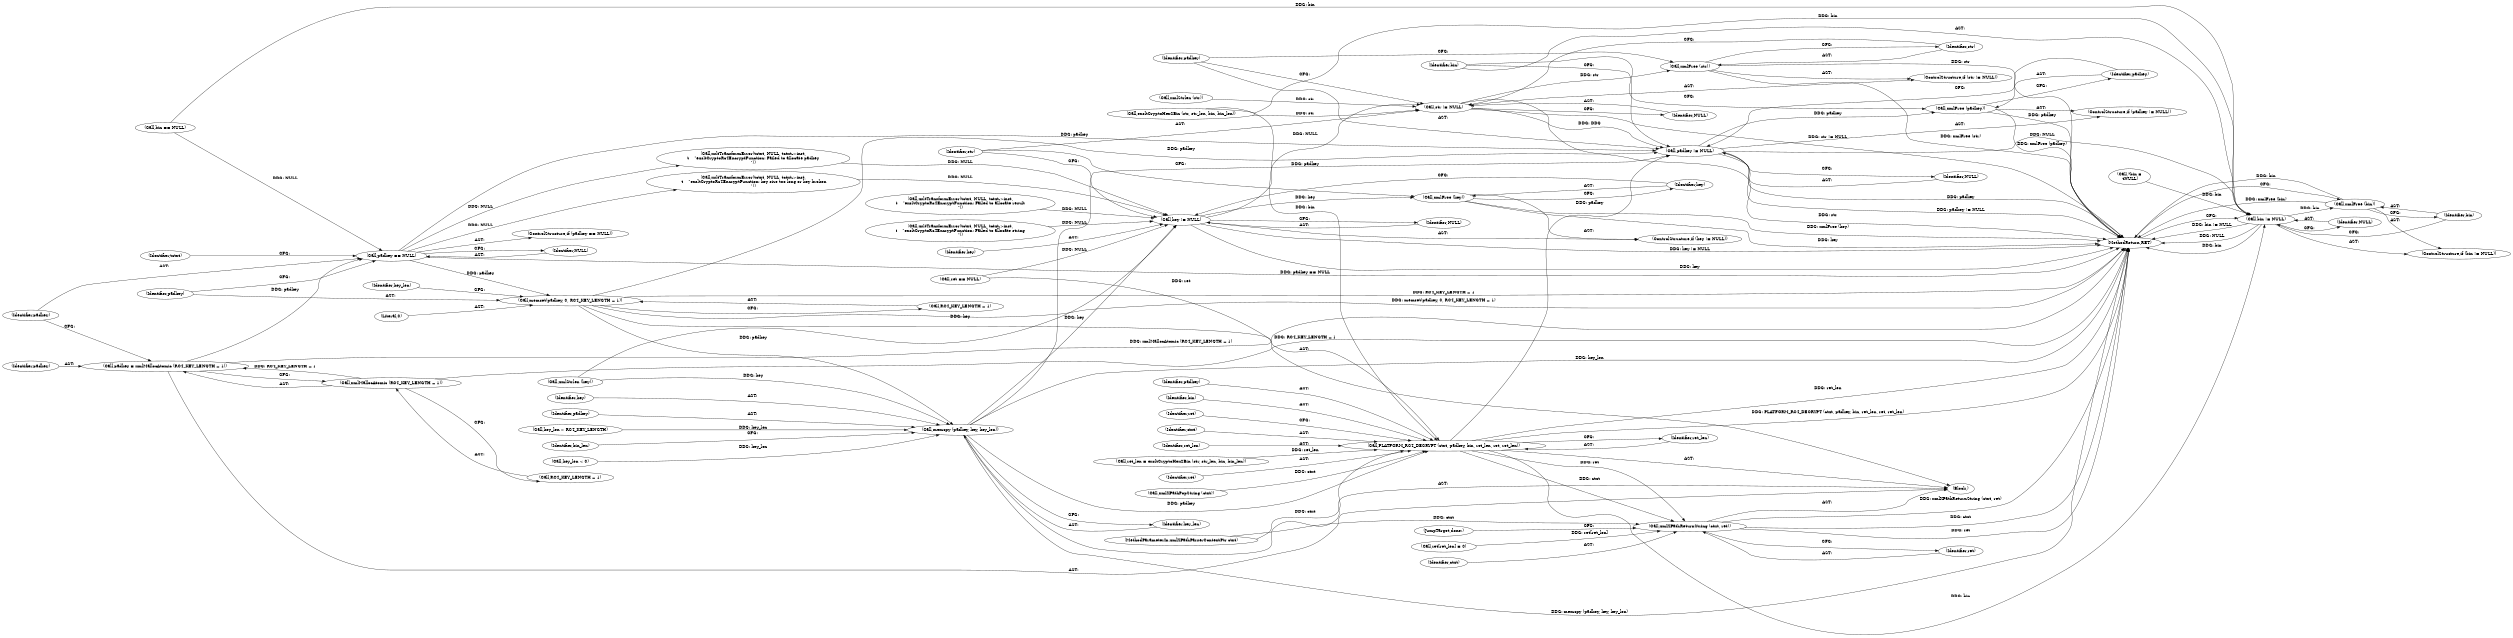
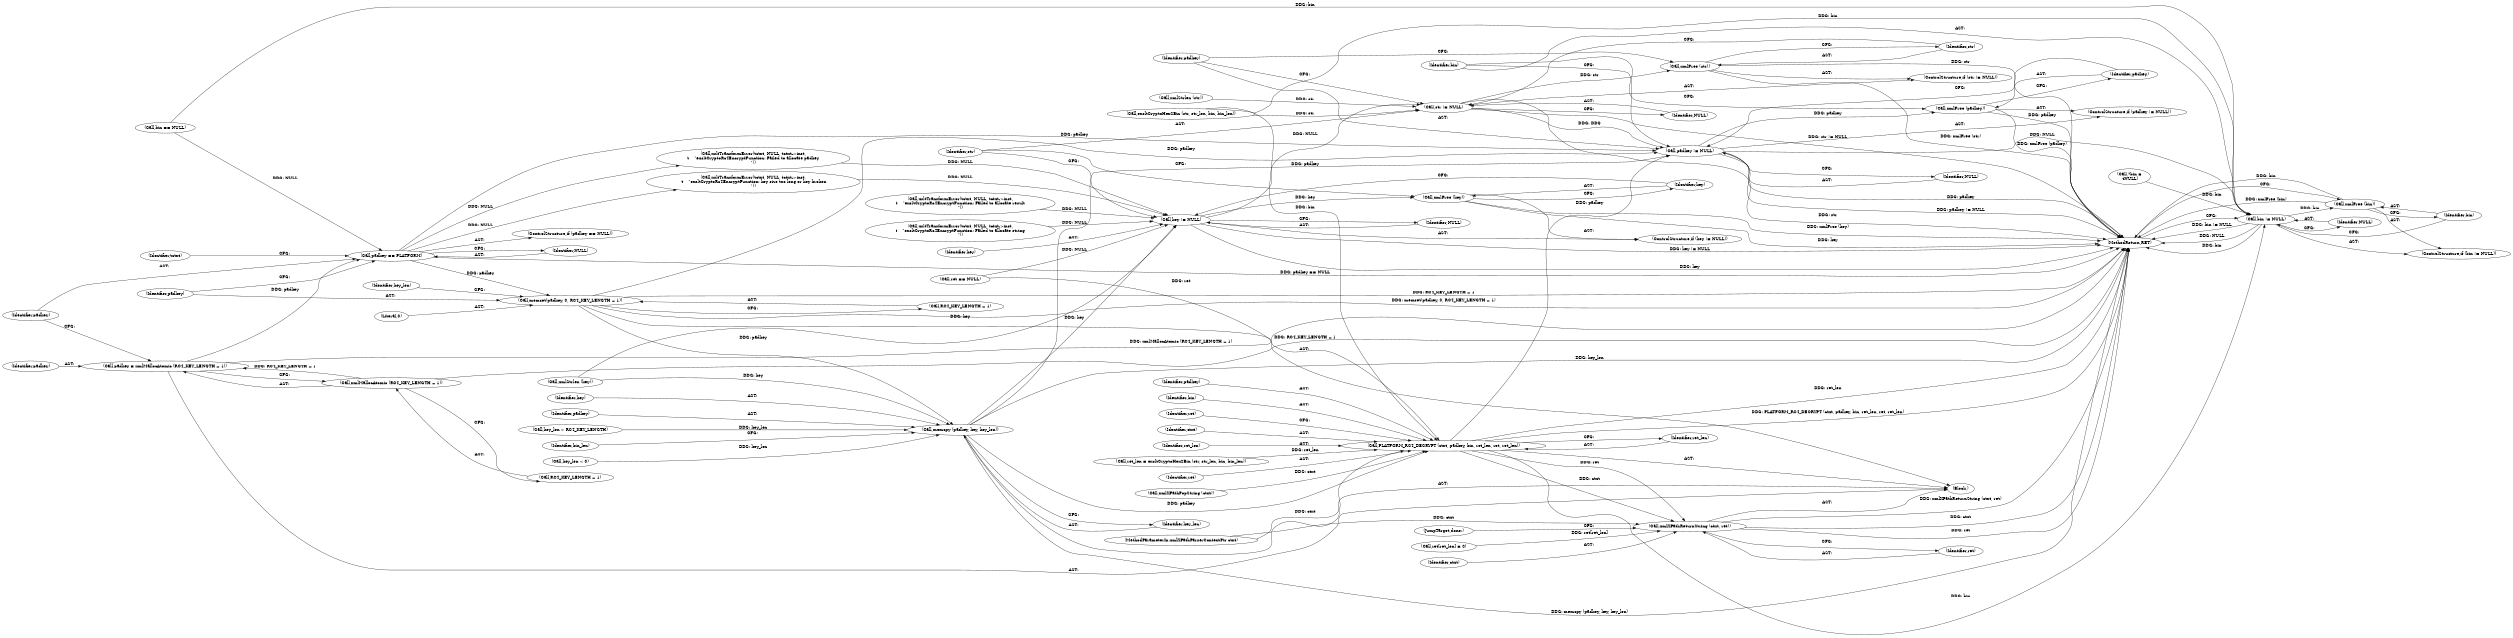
node "(Call,padkey == NULL)": label "(Call,padkey == NULL)" -> "(Call,padkey == PLATFORM)"
